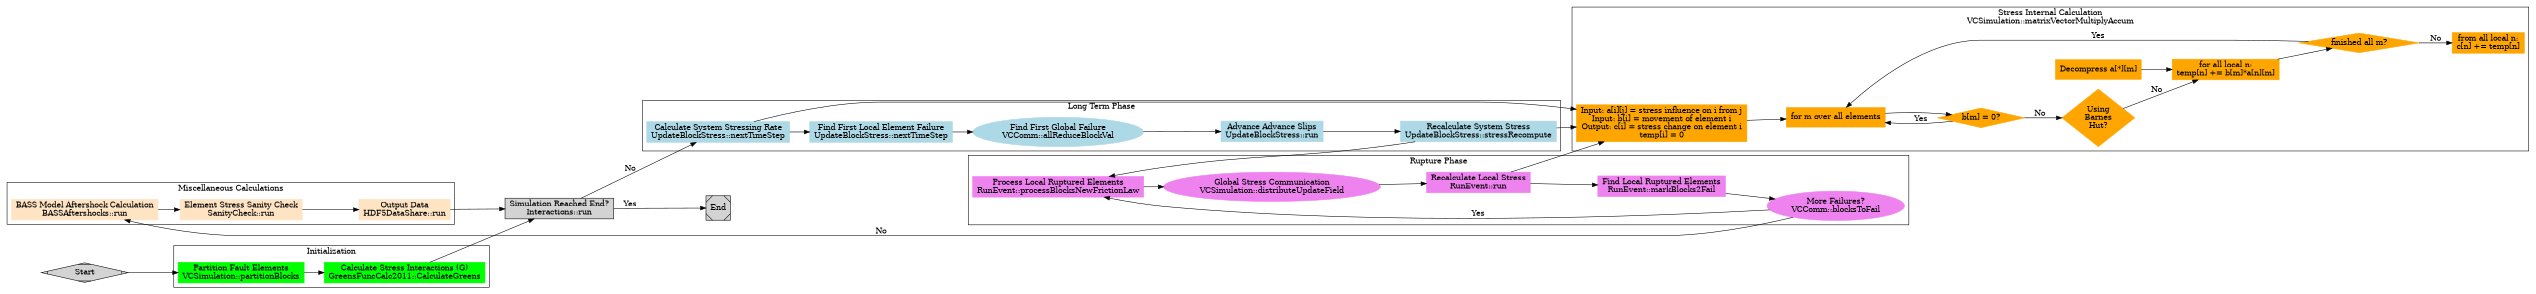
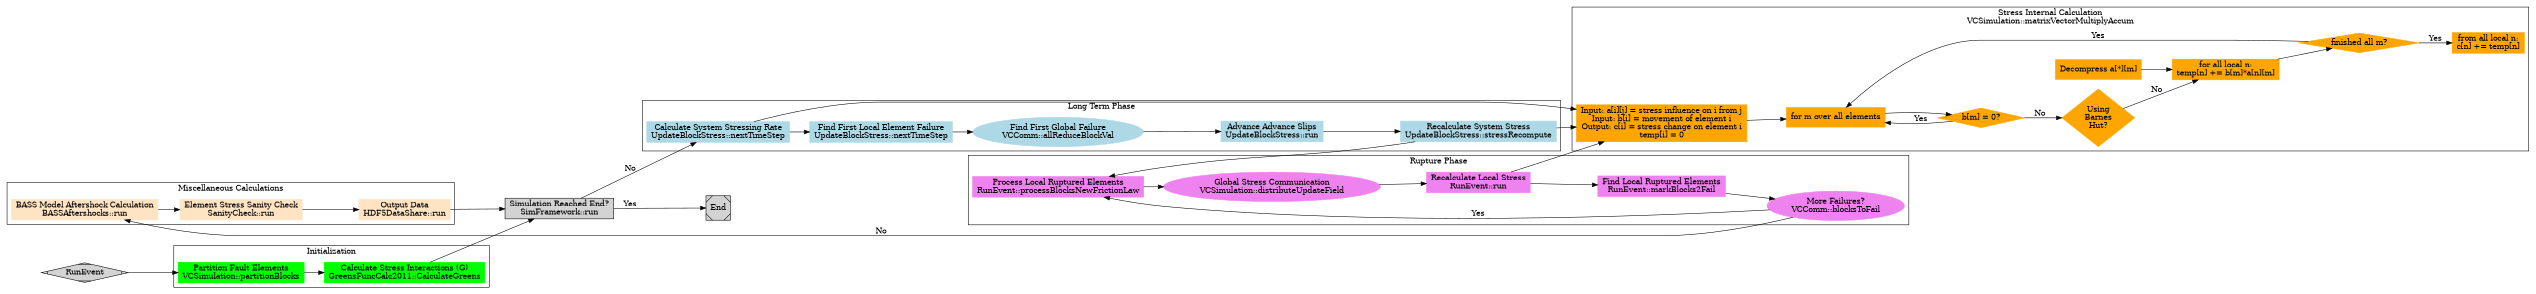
edge "finished all m?" -> "from all local n: c[n] += temp[n]": label "No" -> "Yes"
node "Simulation Reached End? Interactions::run": label "Simulation Reached End? Interactions::run" -> "Simulation Reached End? SimFramework::run"
node "Start": label "Start" -> "RunEvent"
